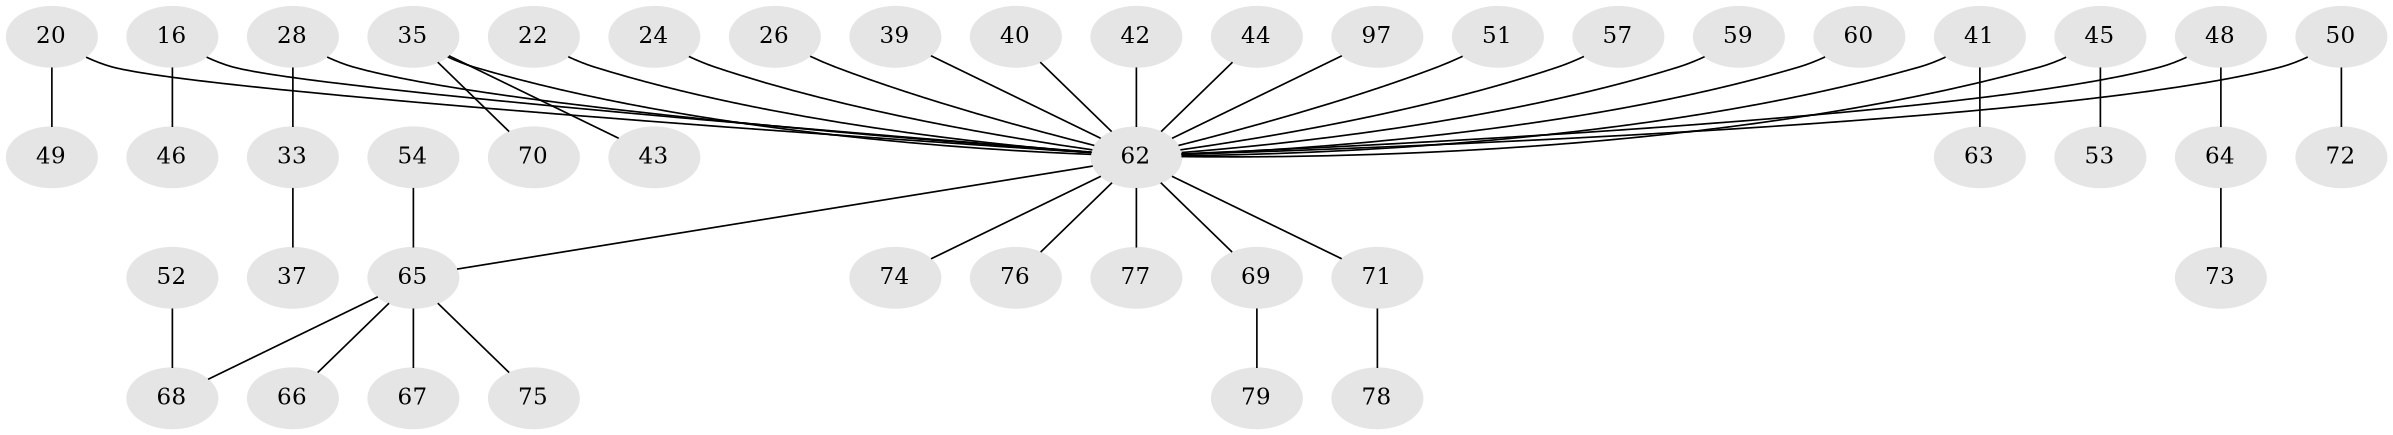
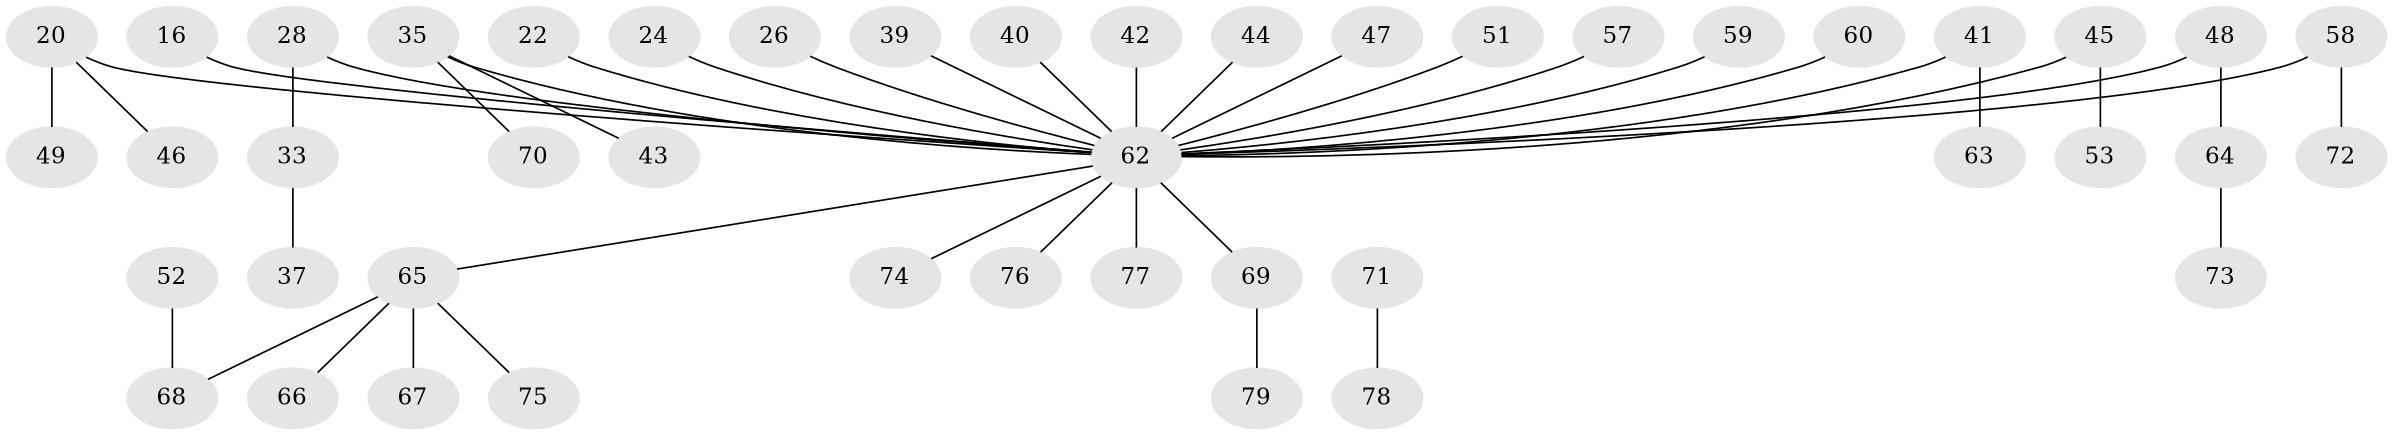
node "97": label "97" -> "47"
node "50": label "50" -> "58"
edge "16" -- "46": now "20" -- "46"
node "54": removed
edge "62" -- "71": removed
